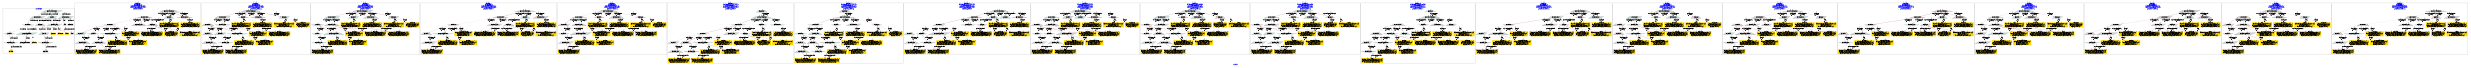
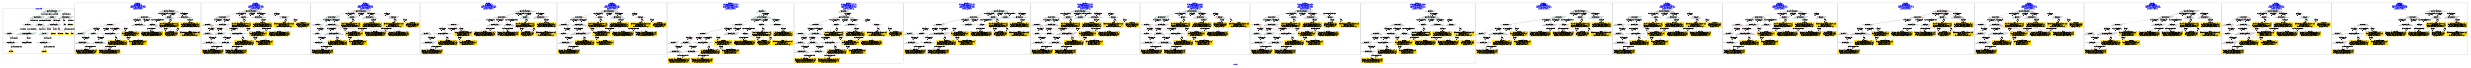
cluster "1-correct begin": label "1-correct begin" -> "1-correct model"
node "Dated": fillcolor lightgray -> gold
node "Attribution": removed
node "Begin Date": fillcolor lightgray -> gold
